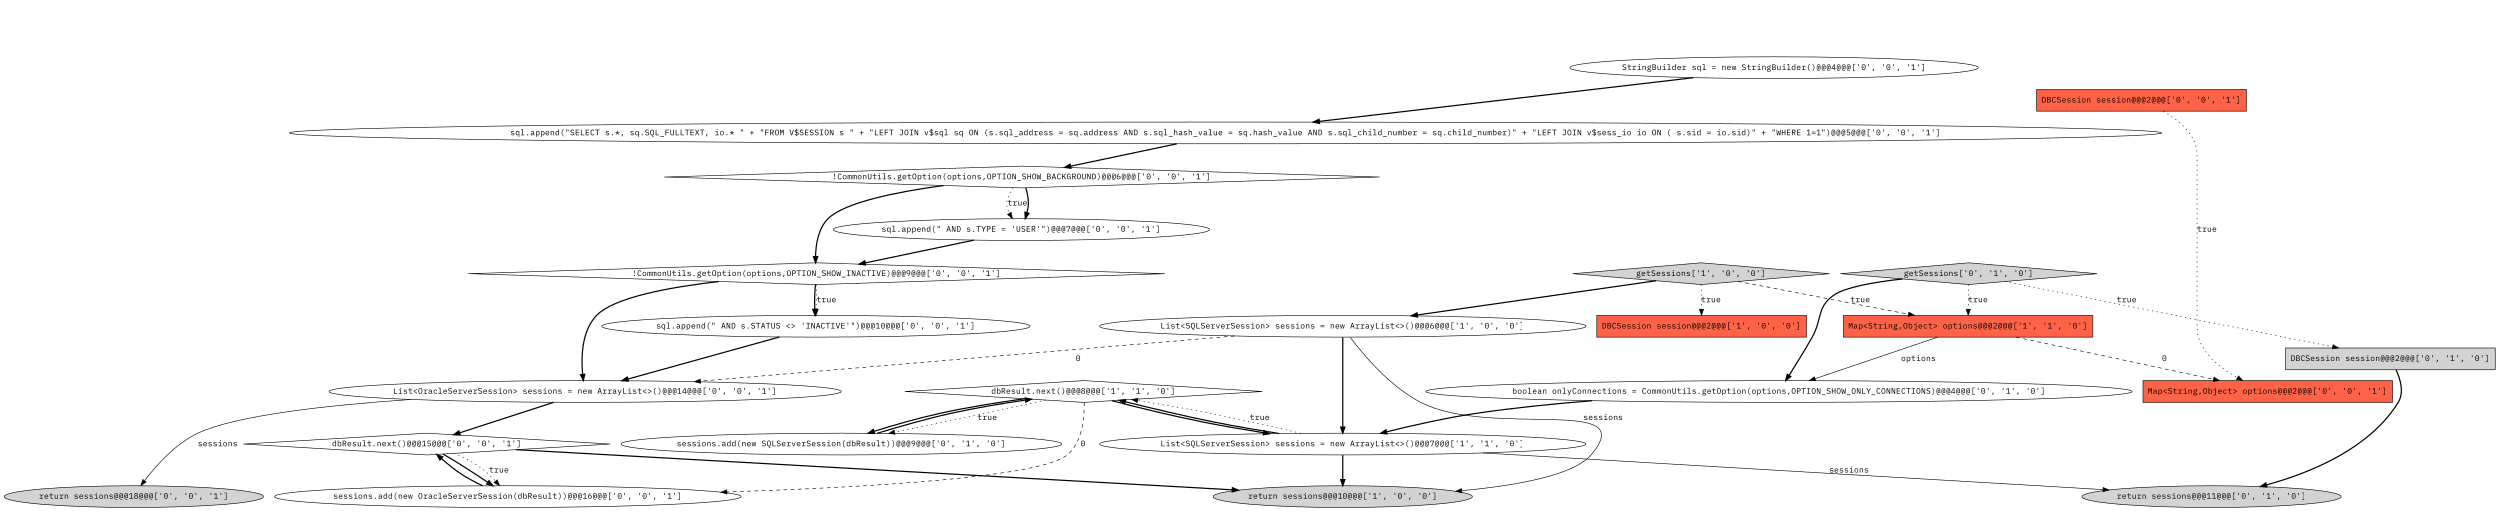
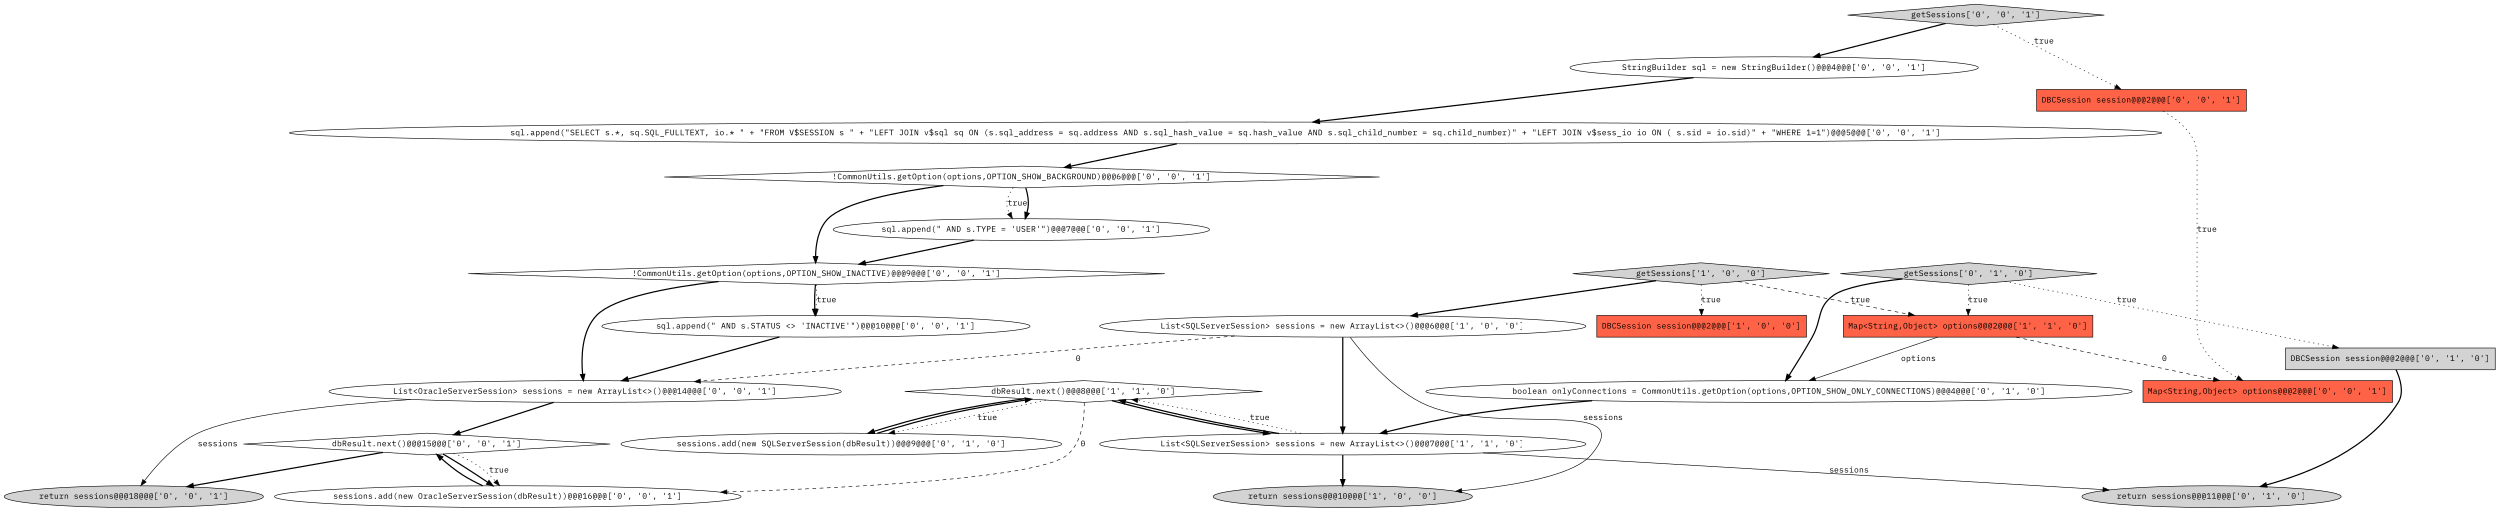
node "getSessions['0', '0', '1']": added
edge "dbResult.next()@@@15@@@['0', '0', '1']" -> "return sessions@@@10@@@['1', '0', '0']": now "dbResult.next()@@@15@@@['0', '0', '1']" -> "return sessions@@@18@@@['0', '0', '1']"
